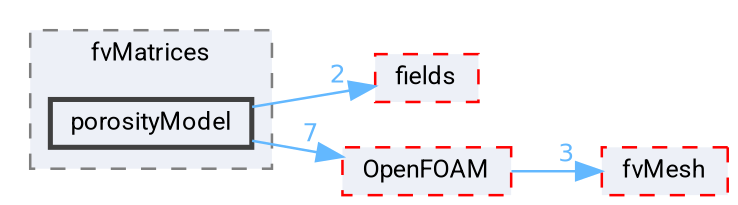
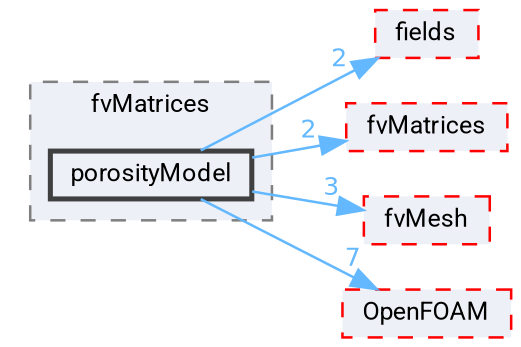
node "fvMatrices": added
edge "OpenFOAM" -> "fvMesh": now "porosityModel" -> "fvMesh"
